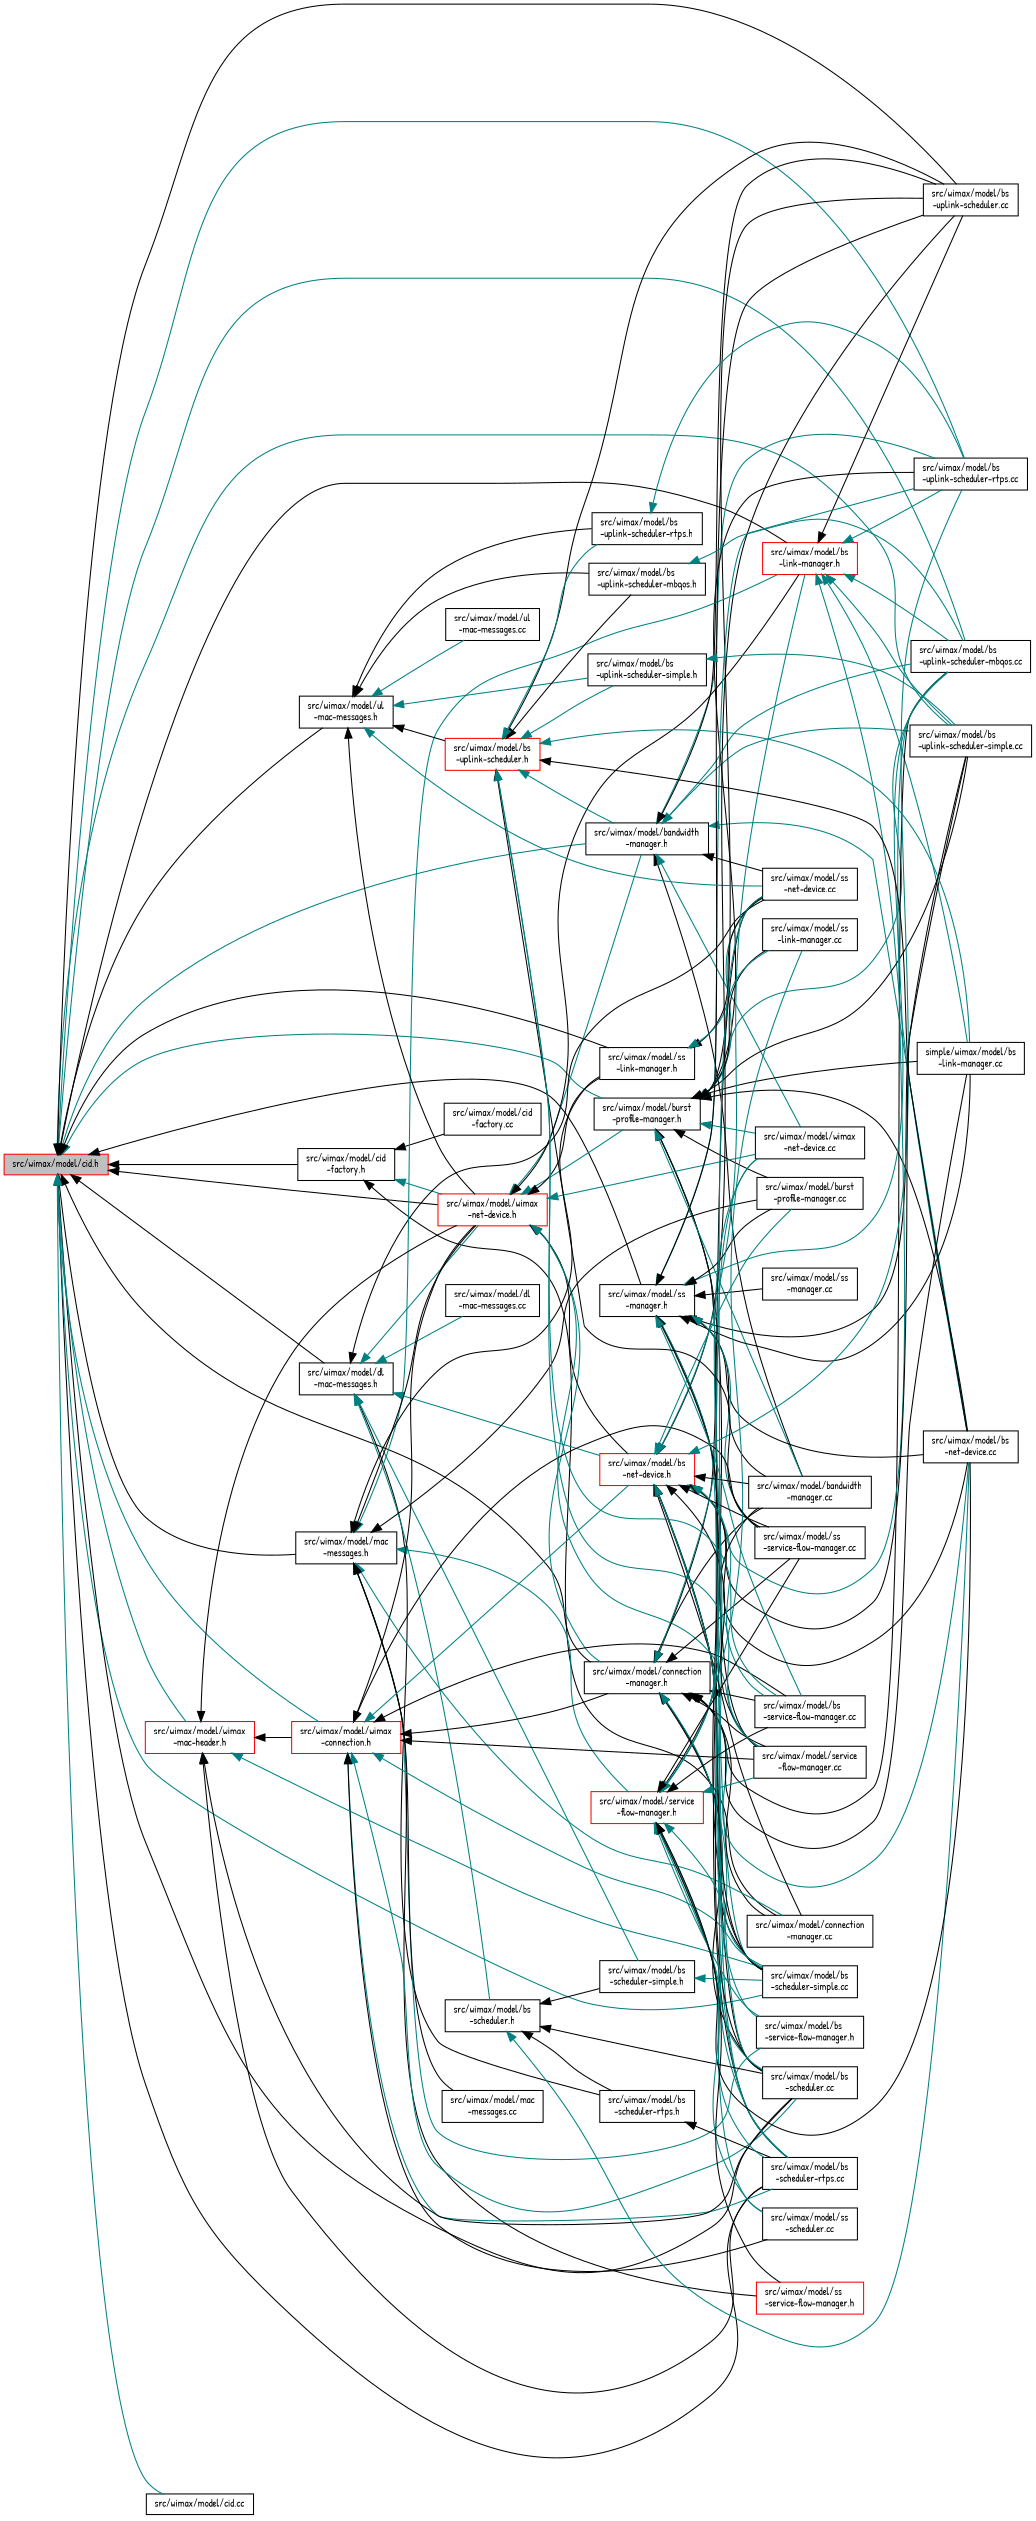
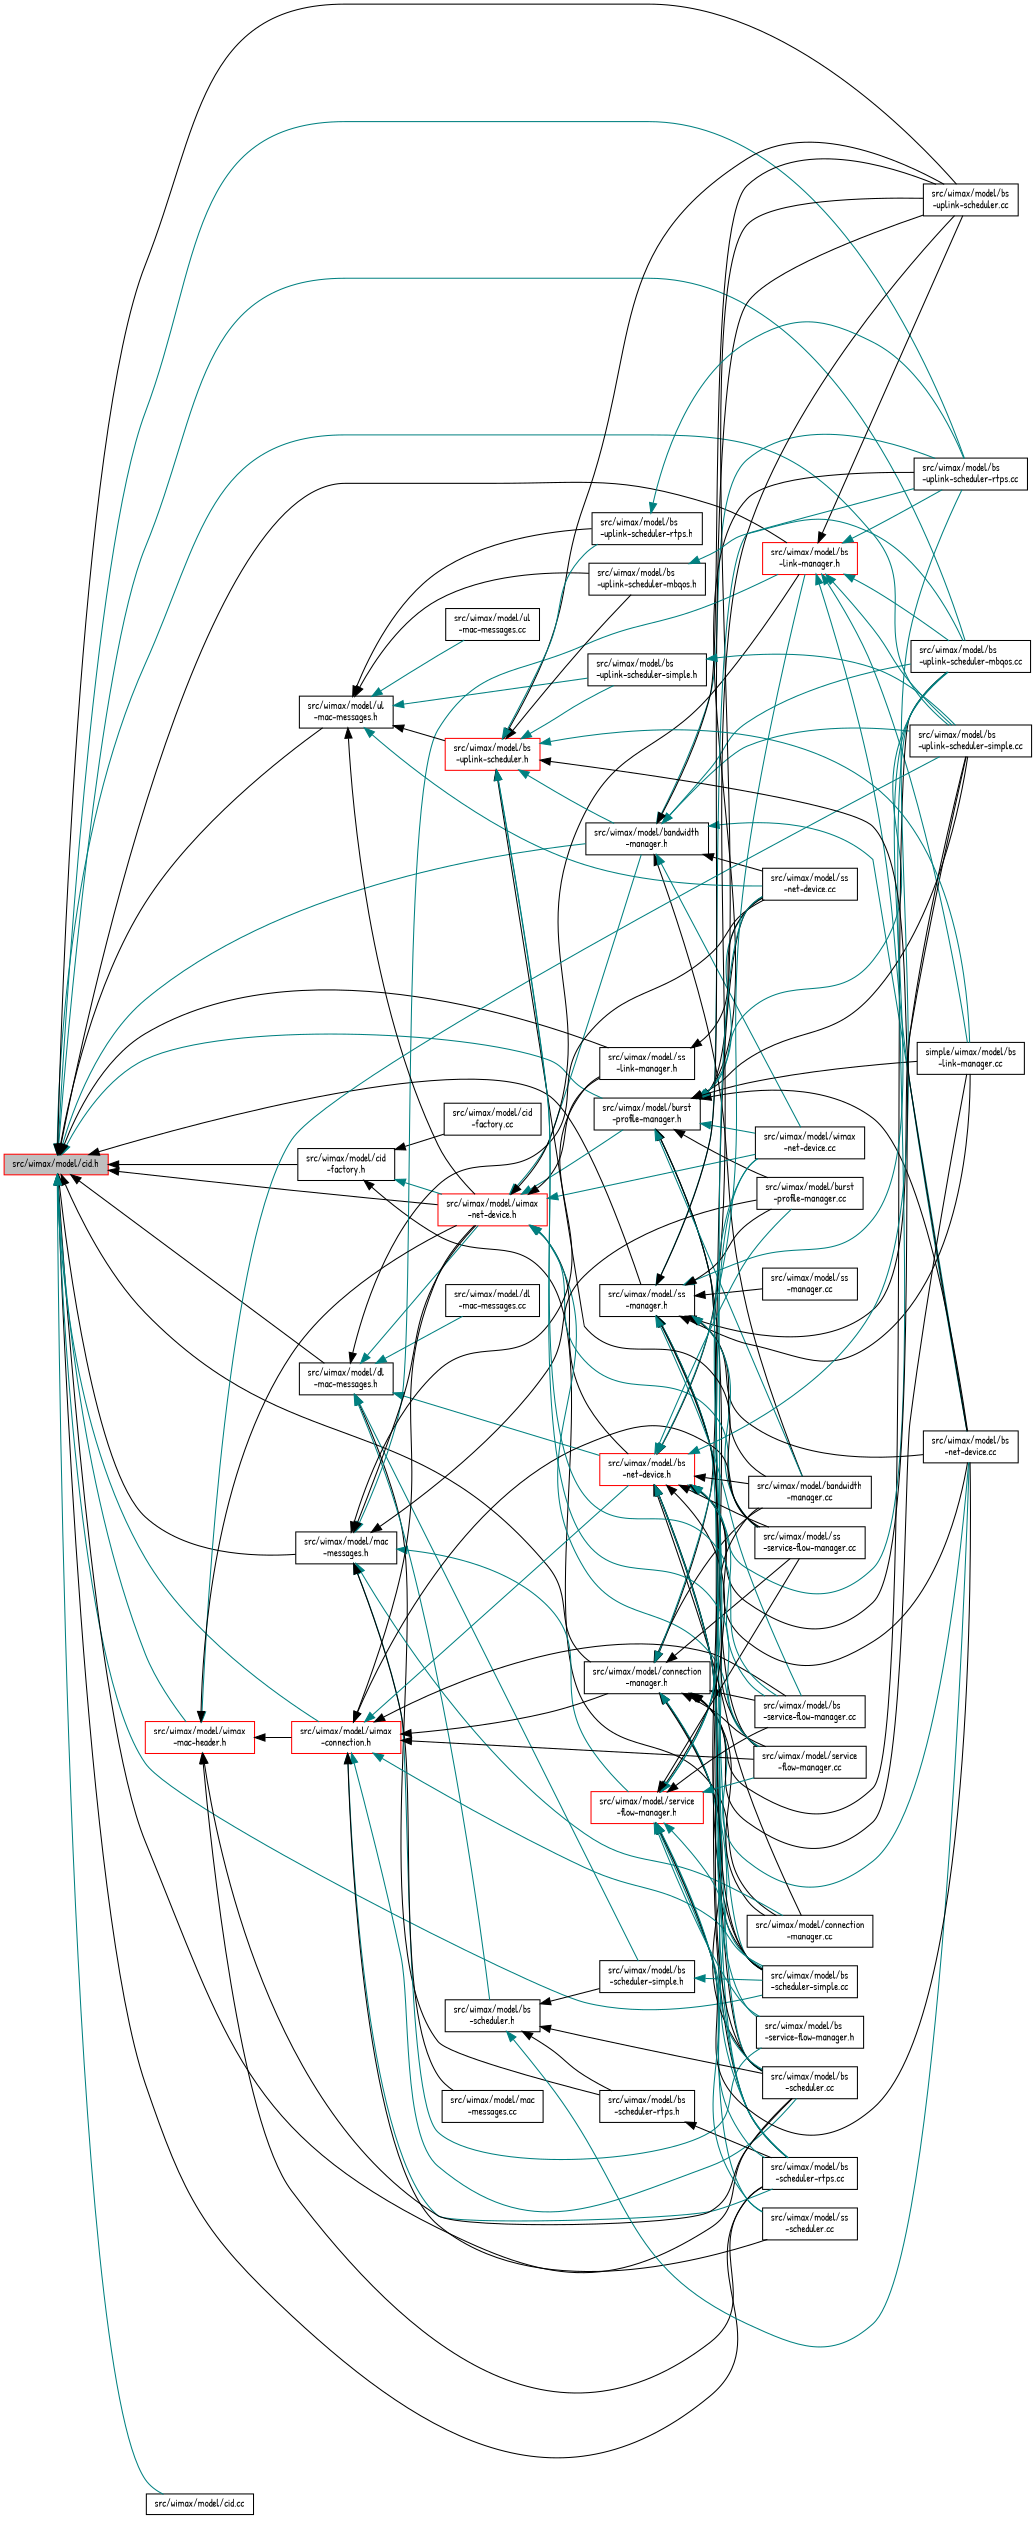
node "src/wimax/model/ss -link-manager.cc": removed
edge "src/wimax/model/connection -manager.h" -> "src/wimax/model/wimax -net-device.h": now "src/wimax/model/ss -service-flow-manager.cc" -> "src/wimax/model/wimax -net-device.h"
edge "src/wimax/model/bs -scheduler-simple.cc" -> "src/wimax/model/wimax -mac-header.h": now "src/wimax/model/bs -uplink-scheduler-simple.cc" -> "src/wimax/model/wimax -mac-header.h"
node "src/wimax/model/ss -service-flow-manager.h": removed
